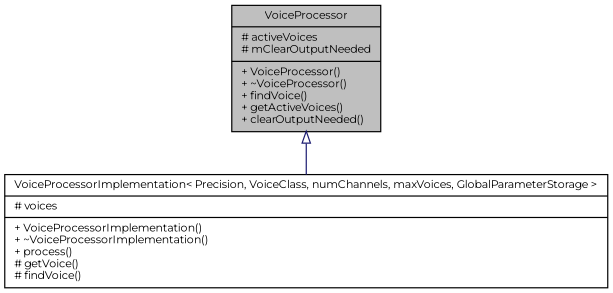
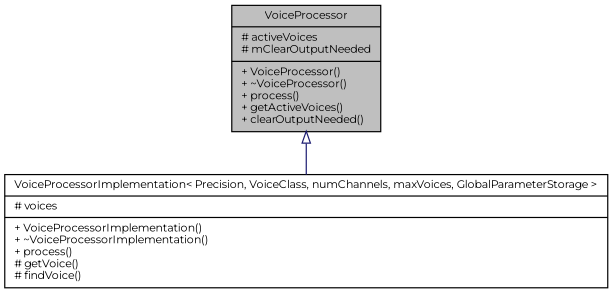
node "VoiceProcessor": text "+ findVoice()" -> "+ process()"
